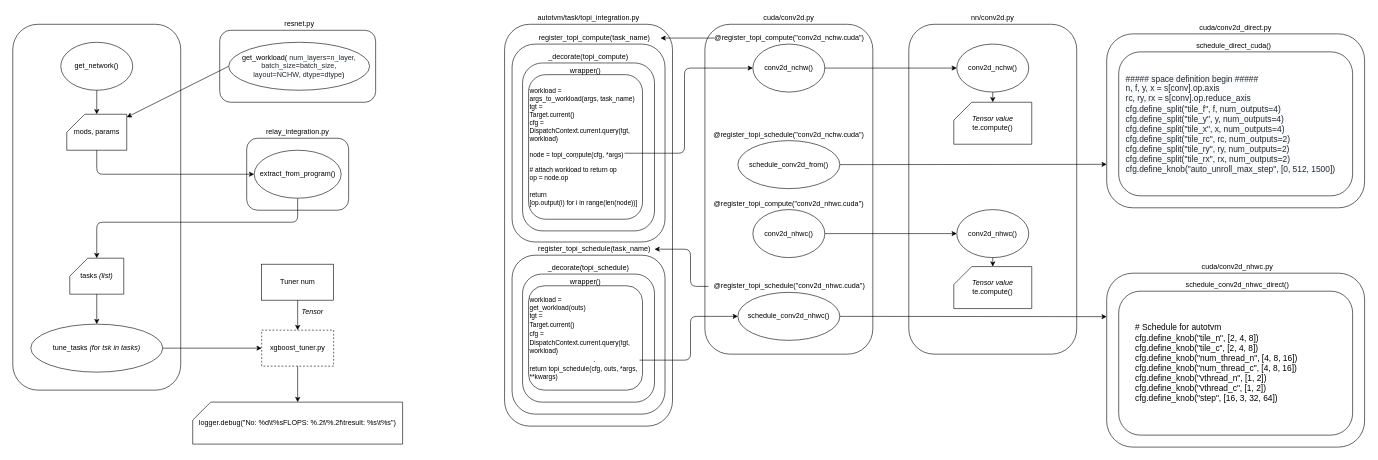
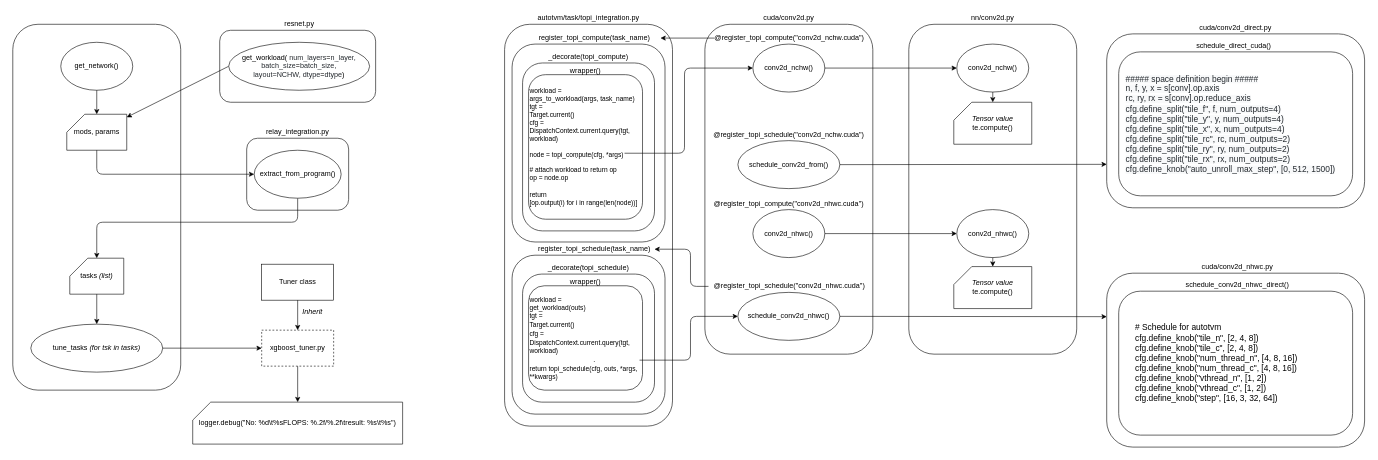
node "Tuner num": label "Tuner num" -> "Tuner class"
node "Tensor": label "Tensor" -> "Inherit"
